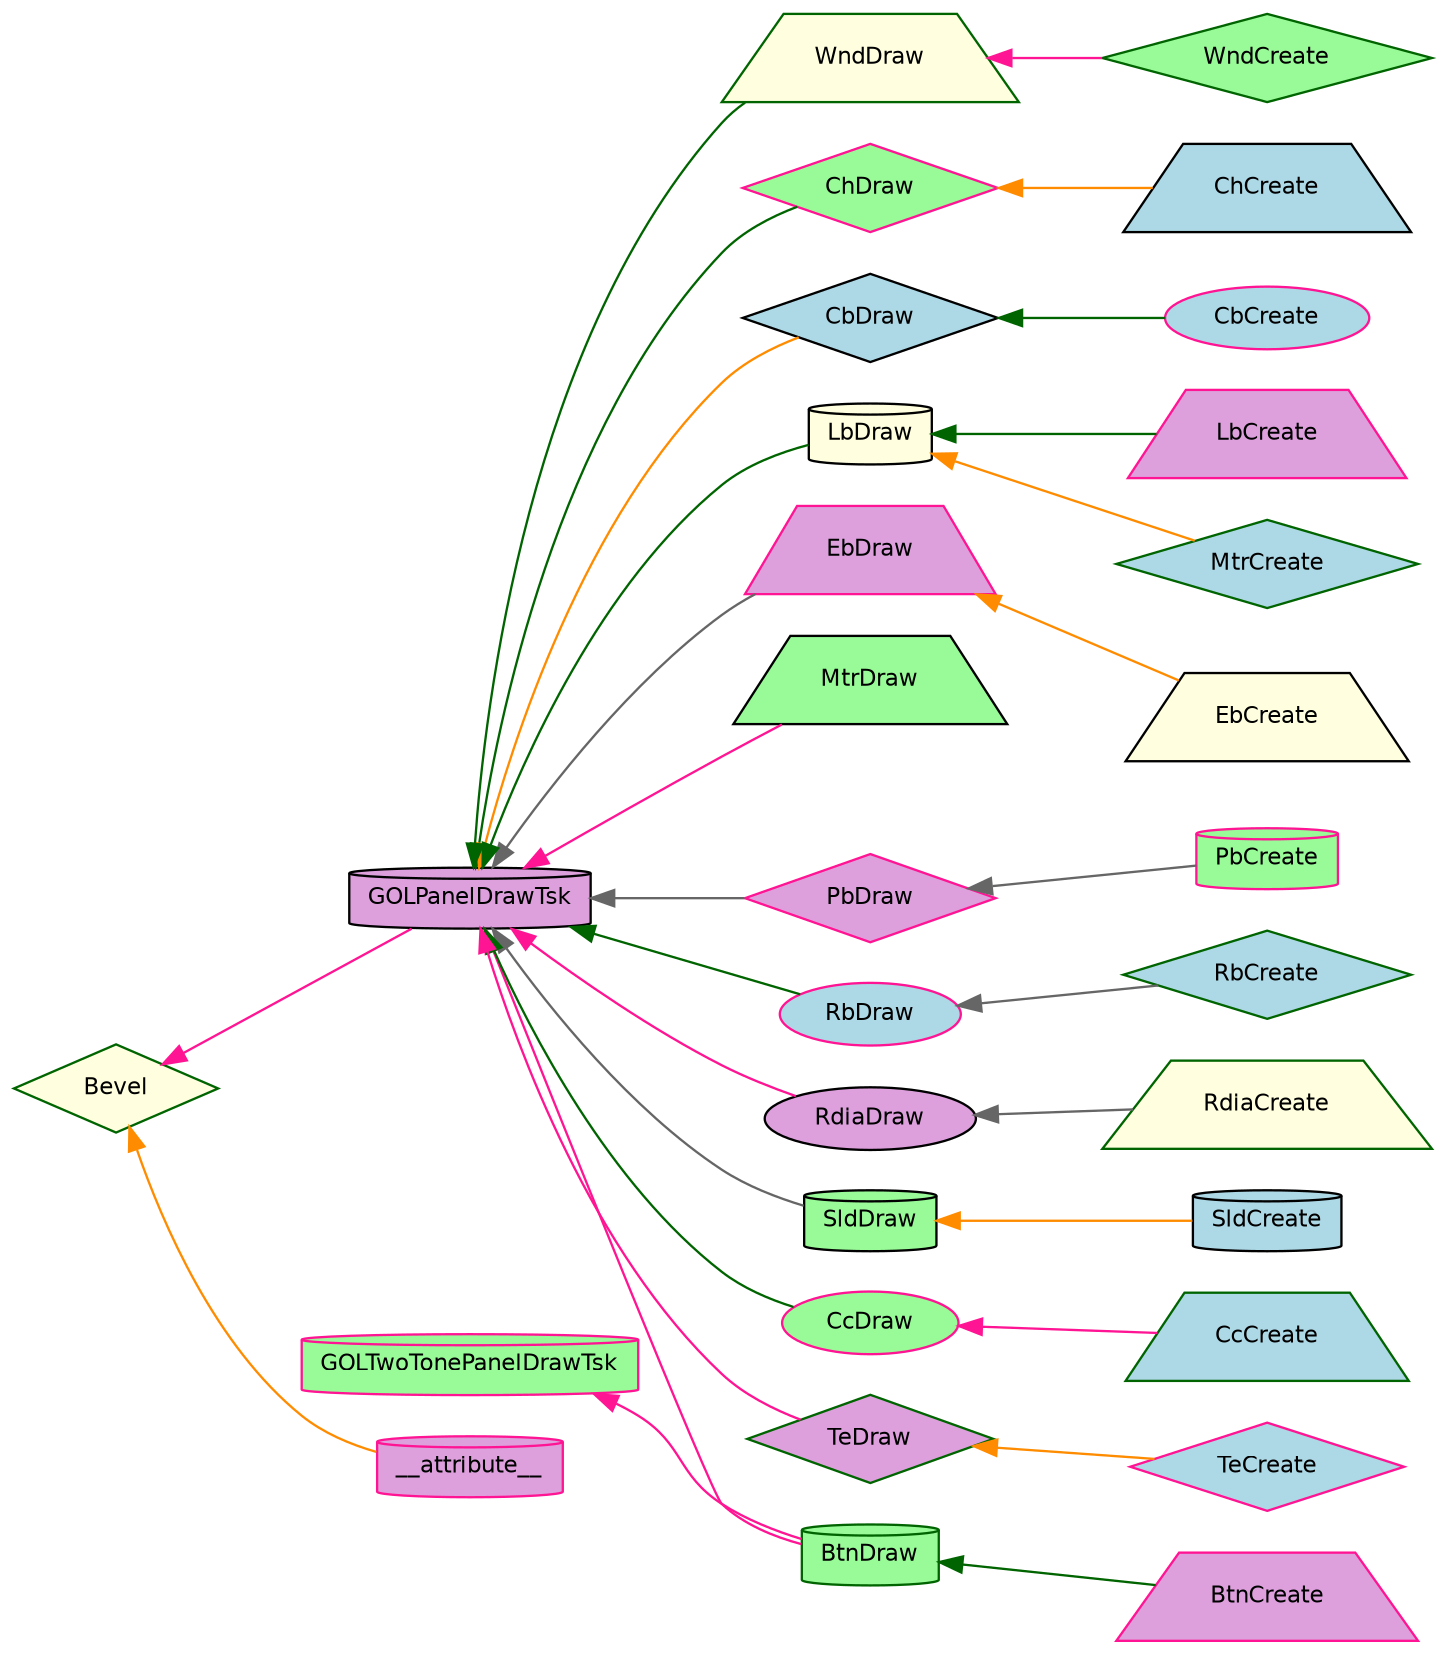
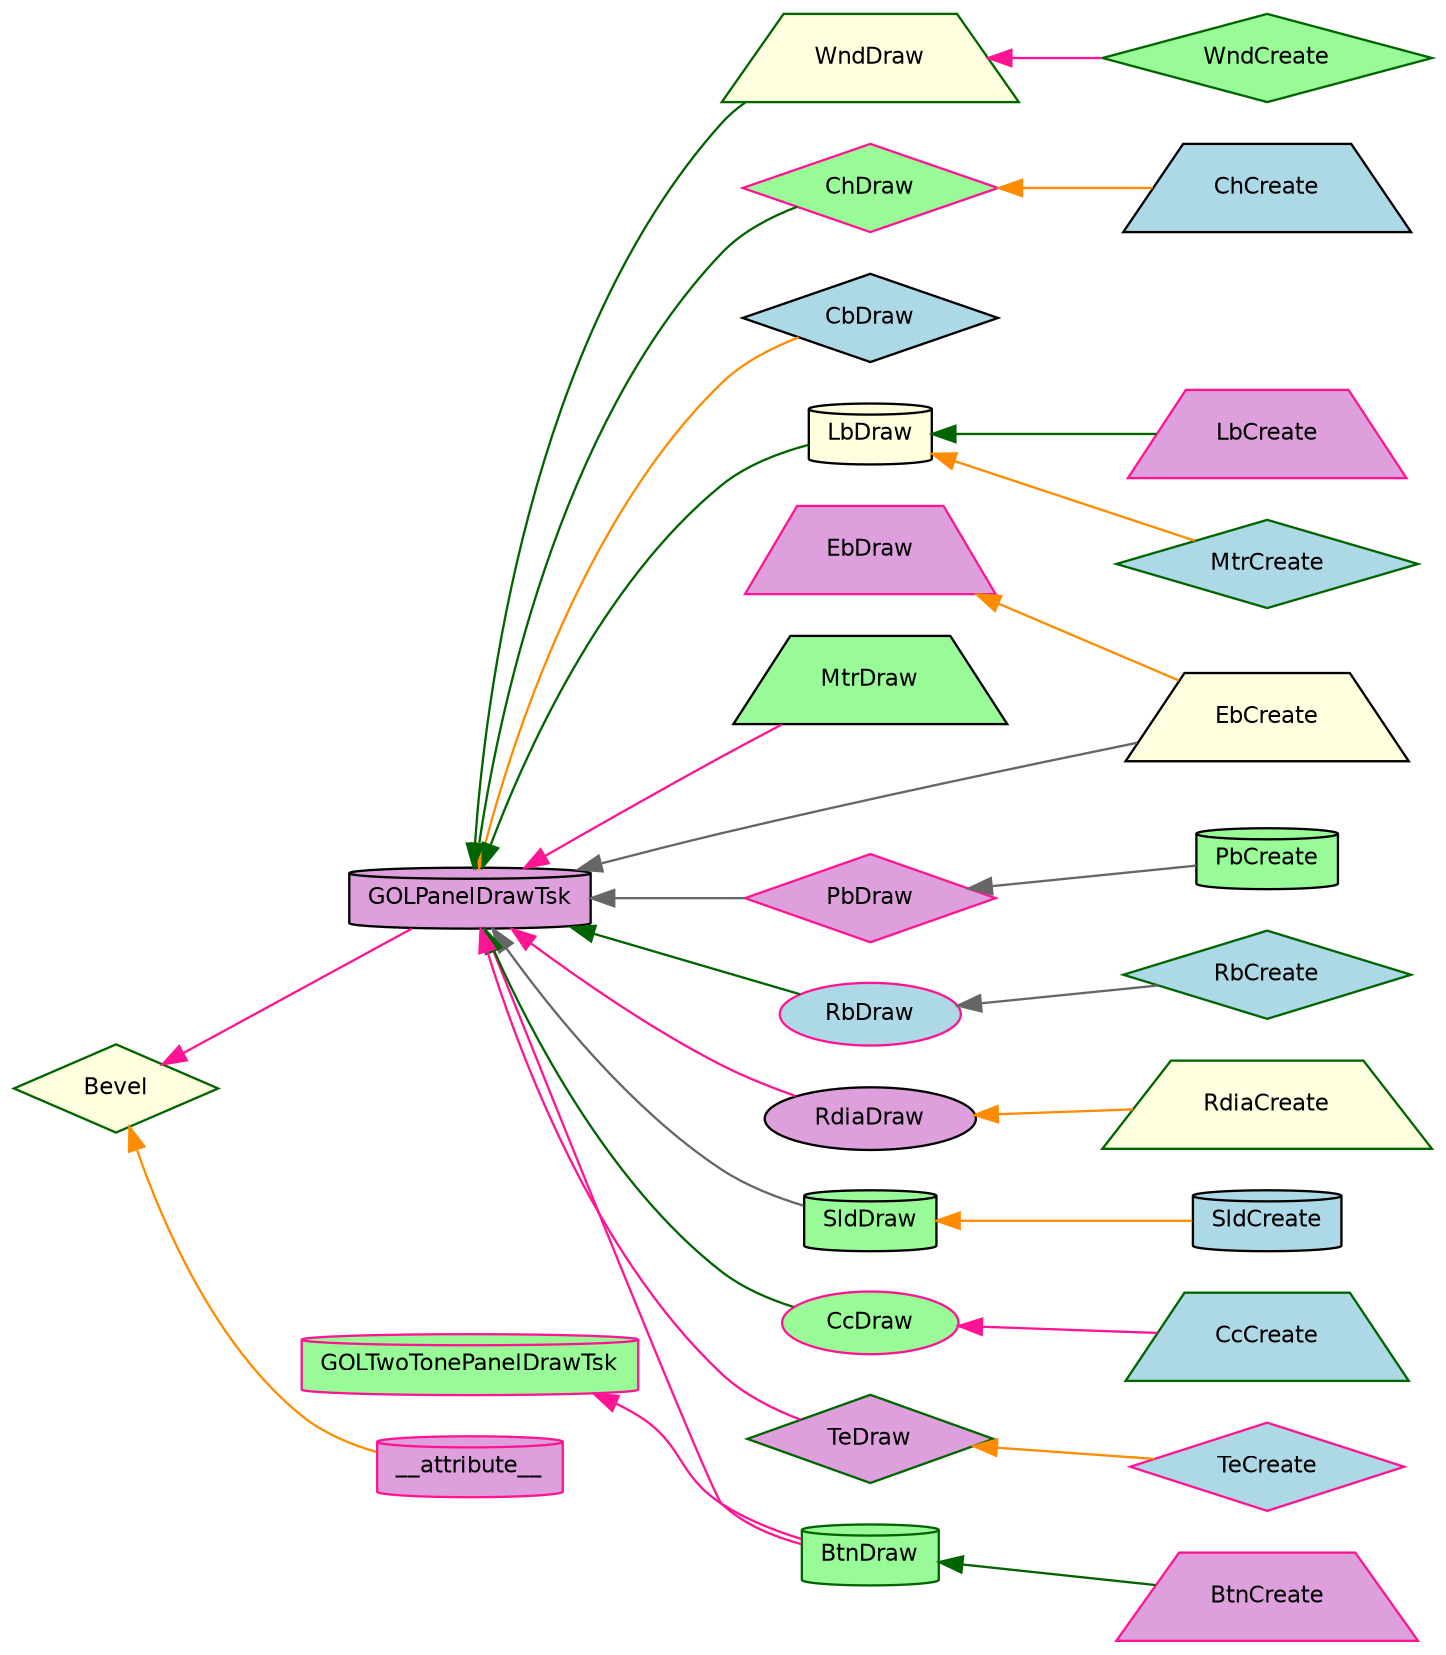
node "CbCreate": removed
edge "EbDraw" -> "GOLPanelDrawTsk": now "EbCreate" -> "GOLPanelDrawTsk"
node "PbCreate": color deeppink -> black
edge "RdiaCreate" -> "RdiaDraw": color gray40 -> darkorange
